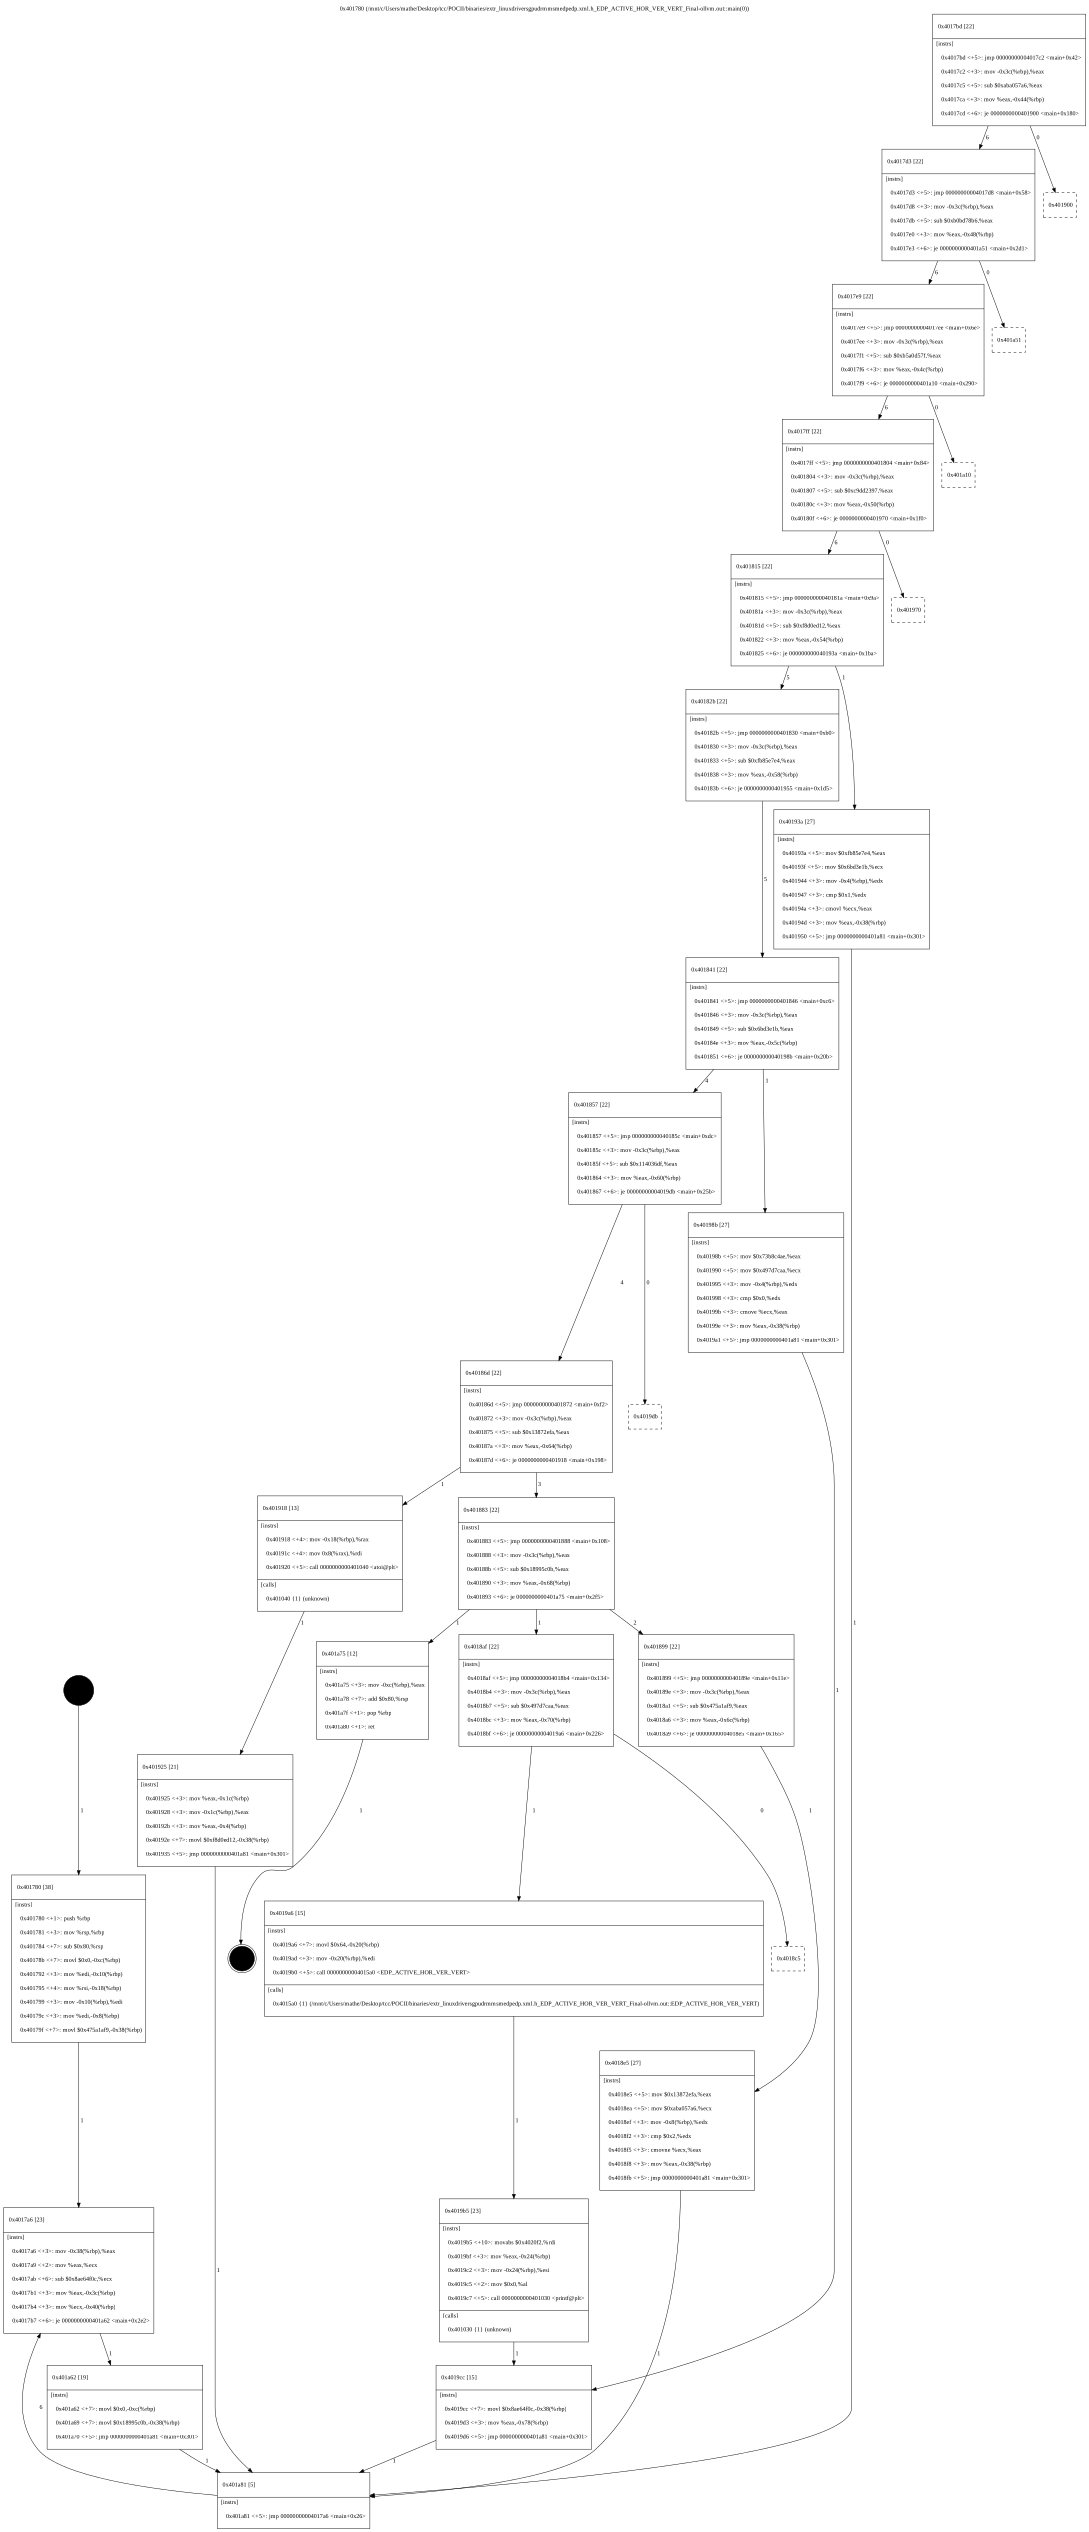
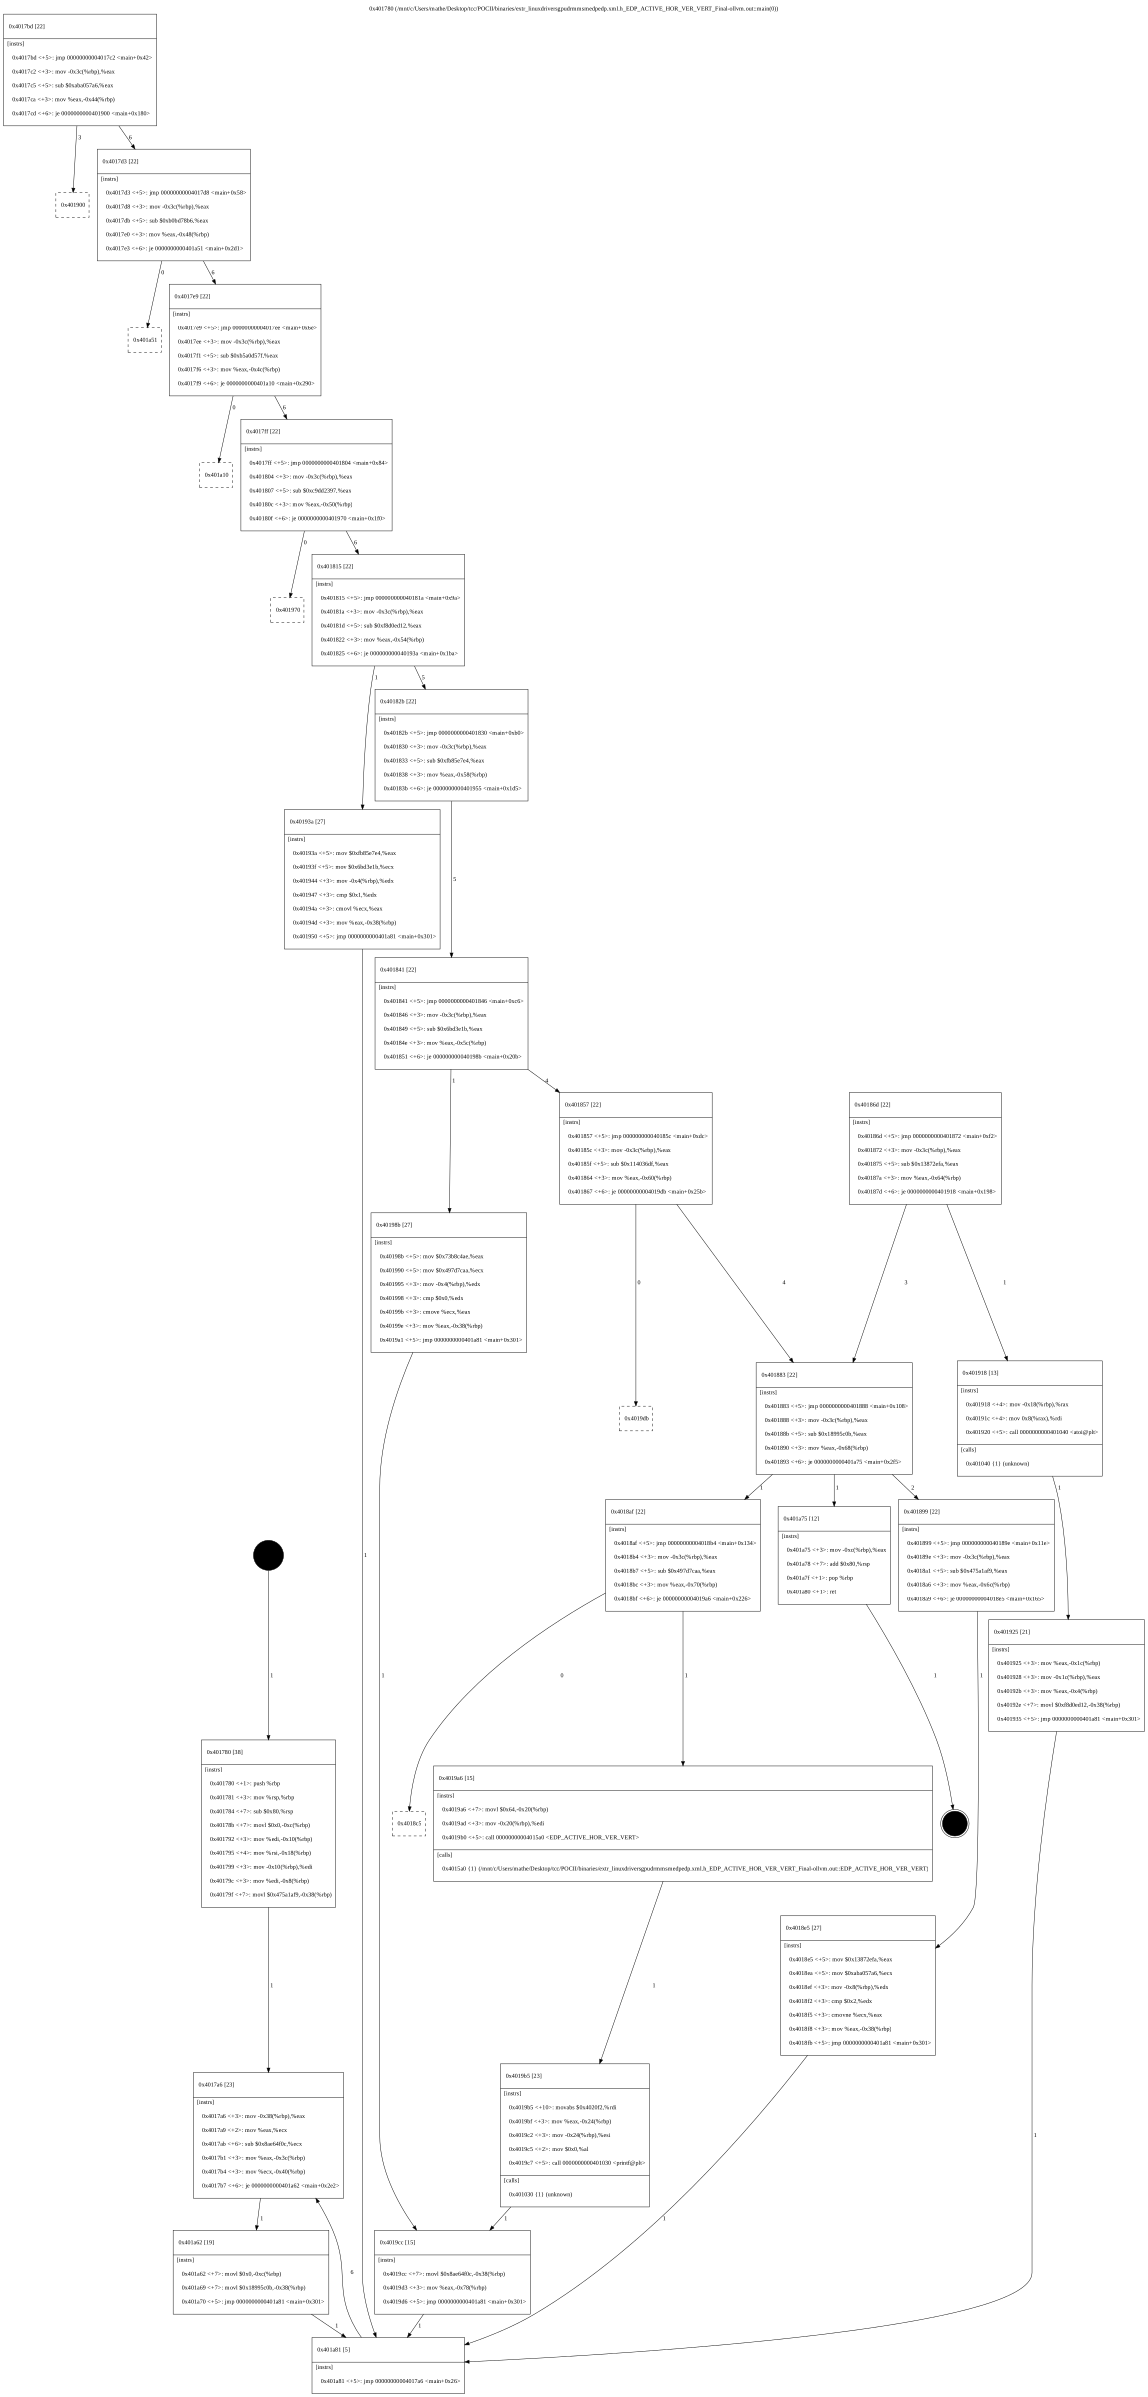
edge "0x4017bd [22]" -> "0x401900": label " 0" -> " 3"
edge "0x401857 [22]" -> "0x40186d [22]": now "0x401857 [22]" -> "0x401883 [22]"
